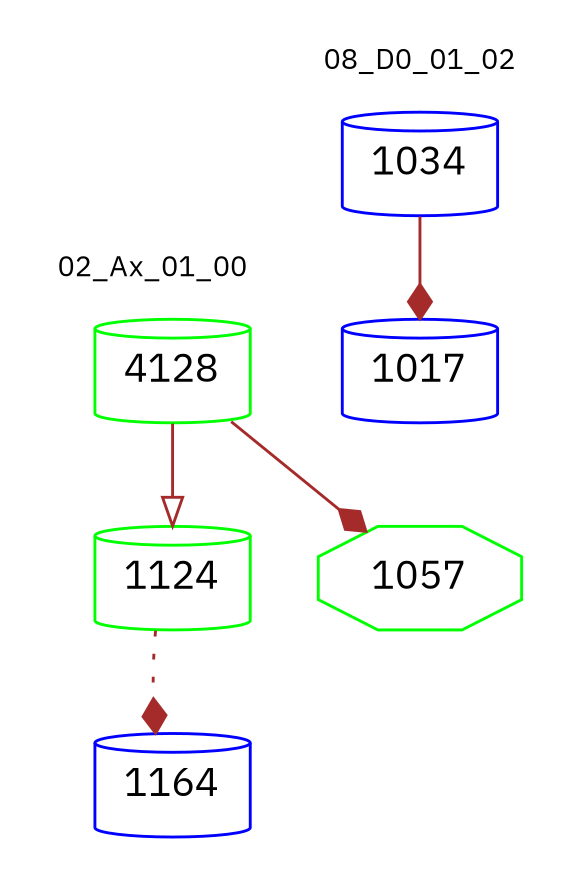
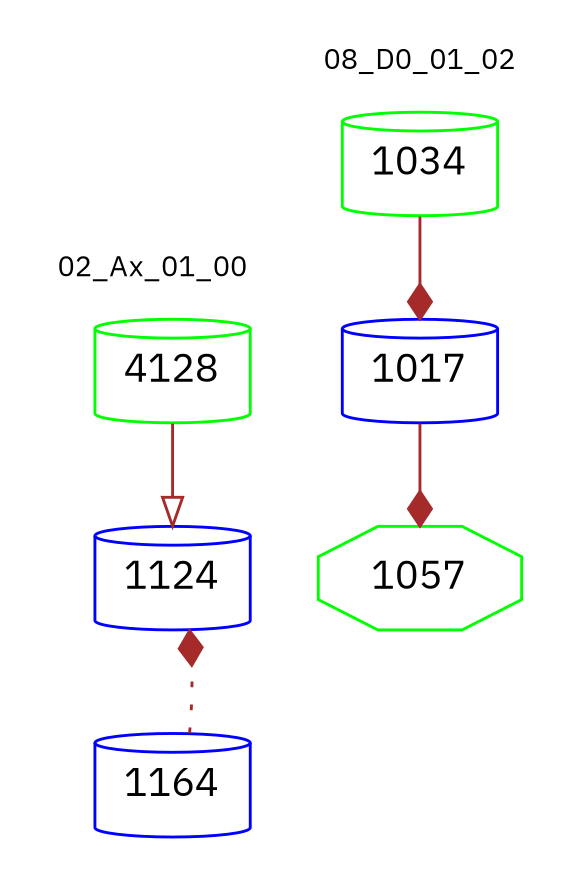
node "1034": color blue -> green
edge "4128" -> "1057": now "1017" -> "1057"
node "1124": color green -> blue
edge "1124" -> "1164": reversed
